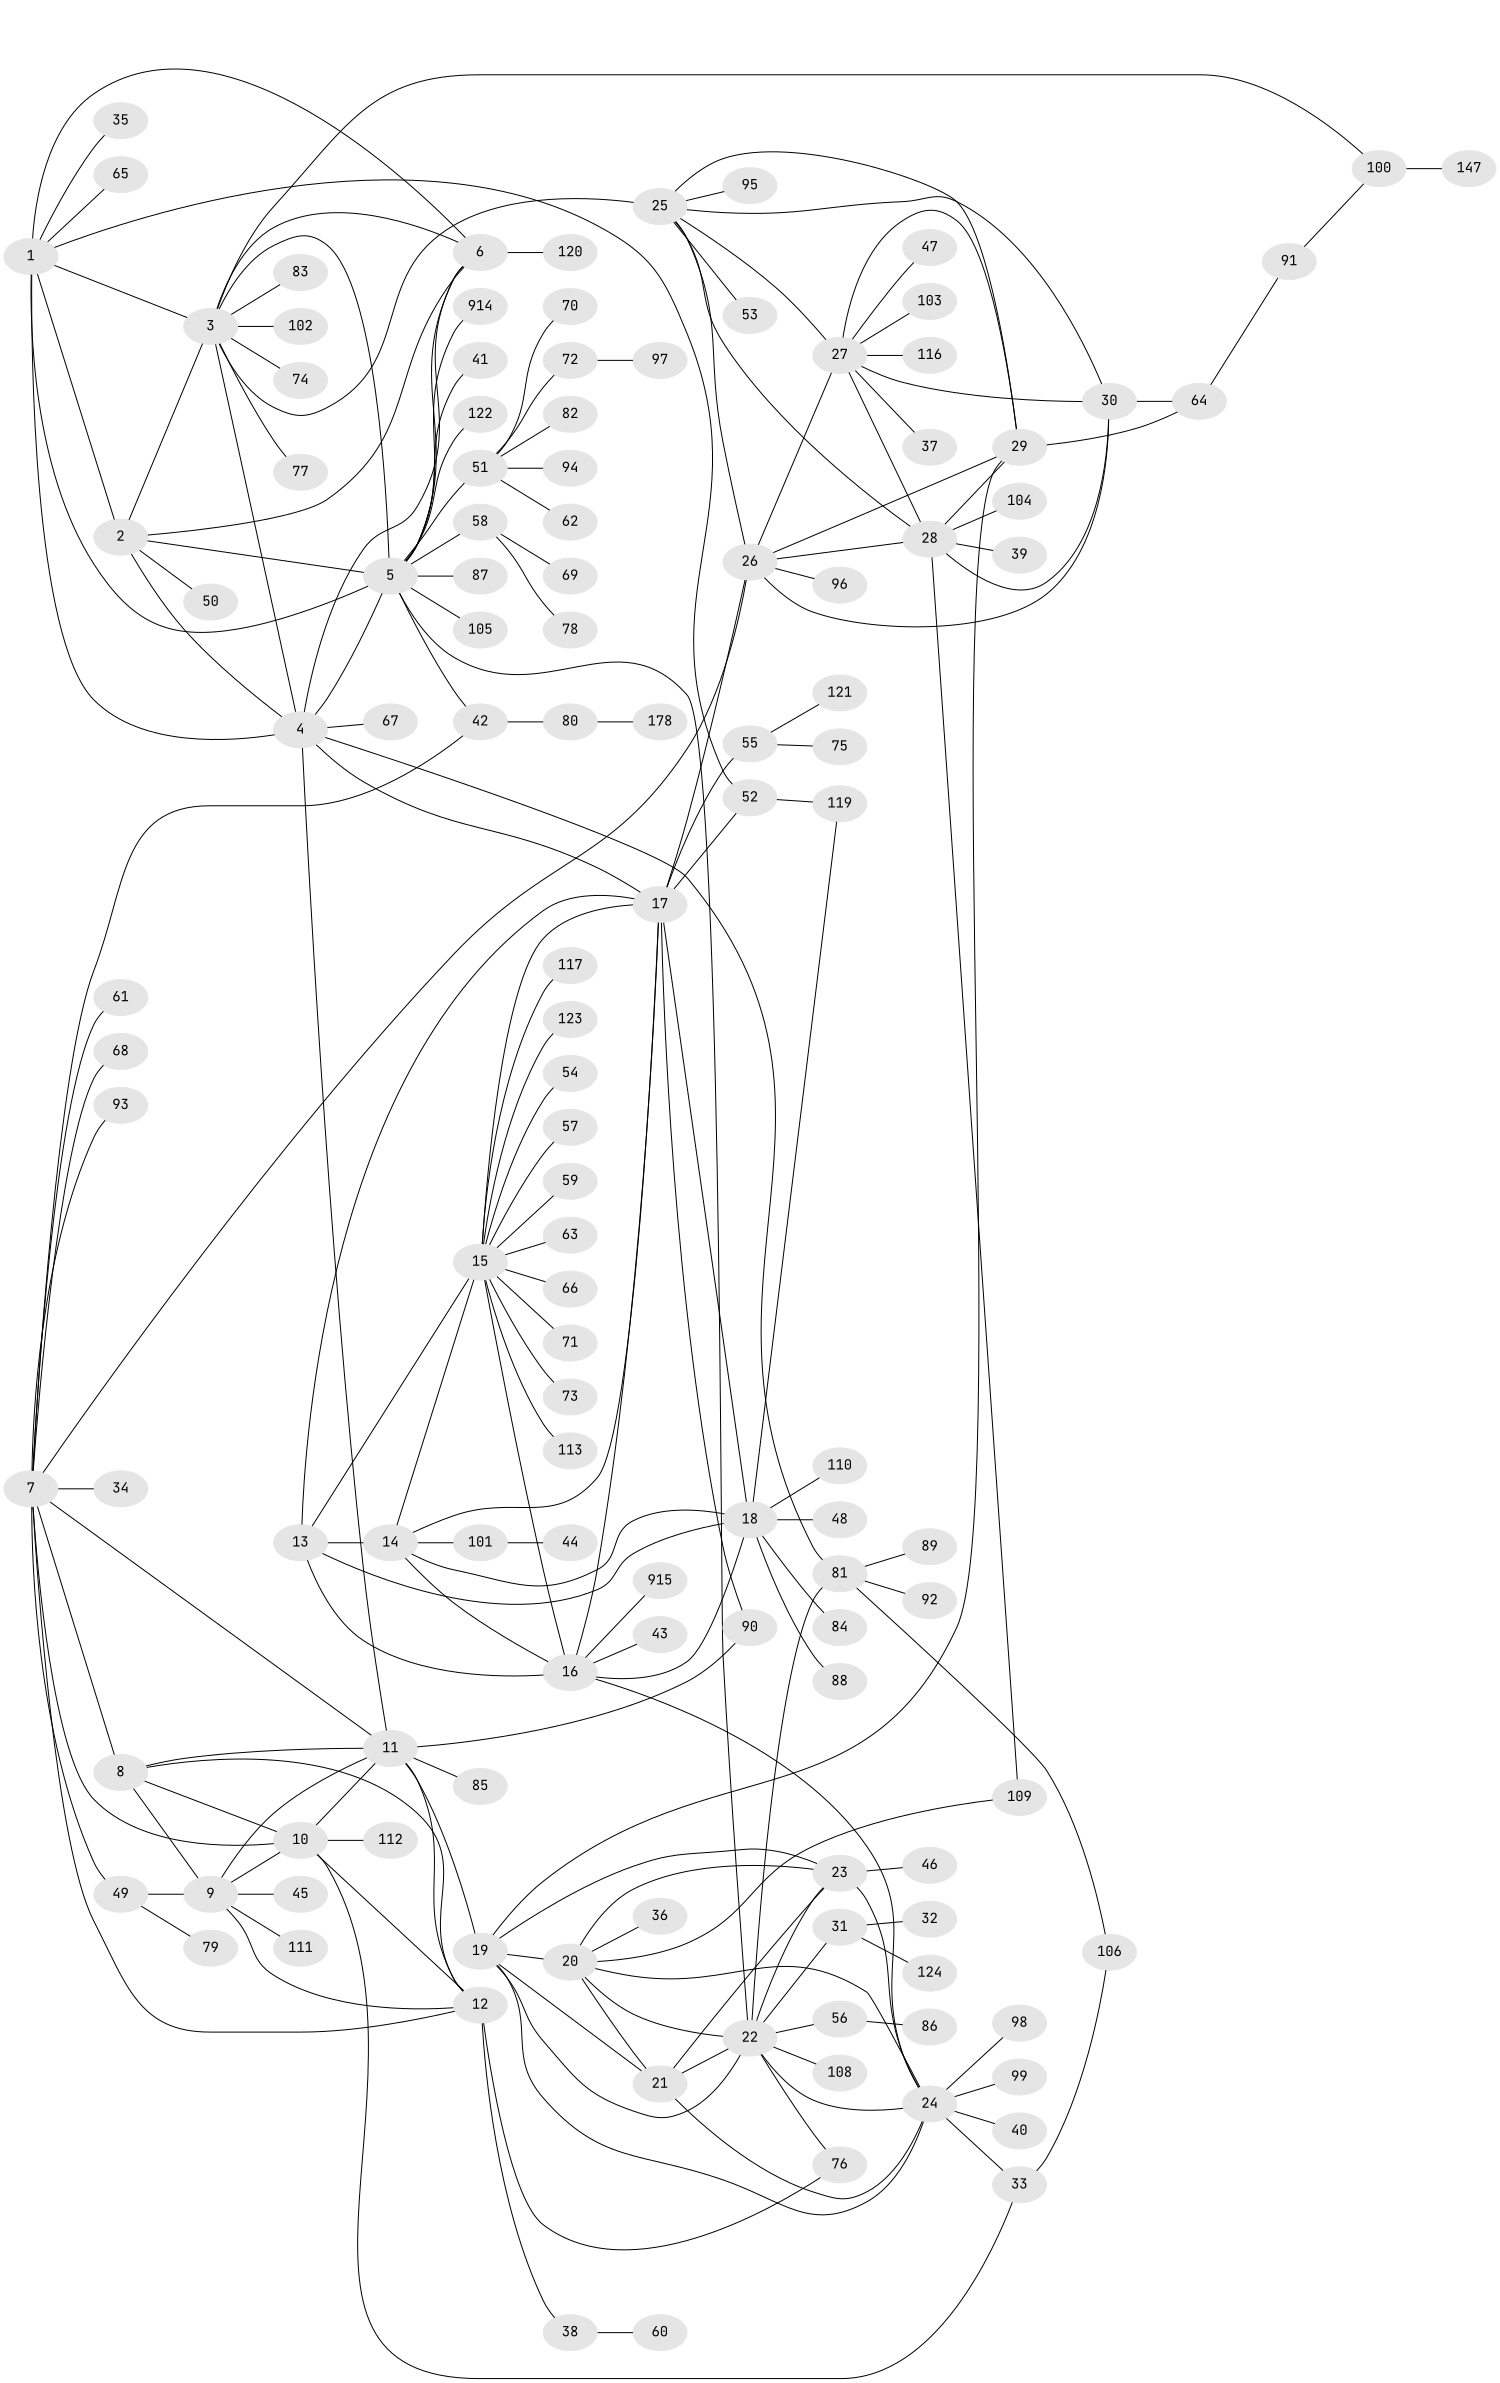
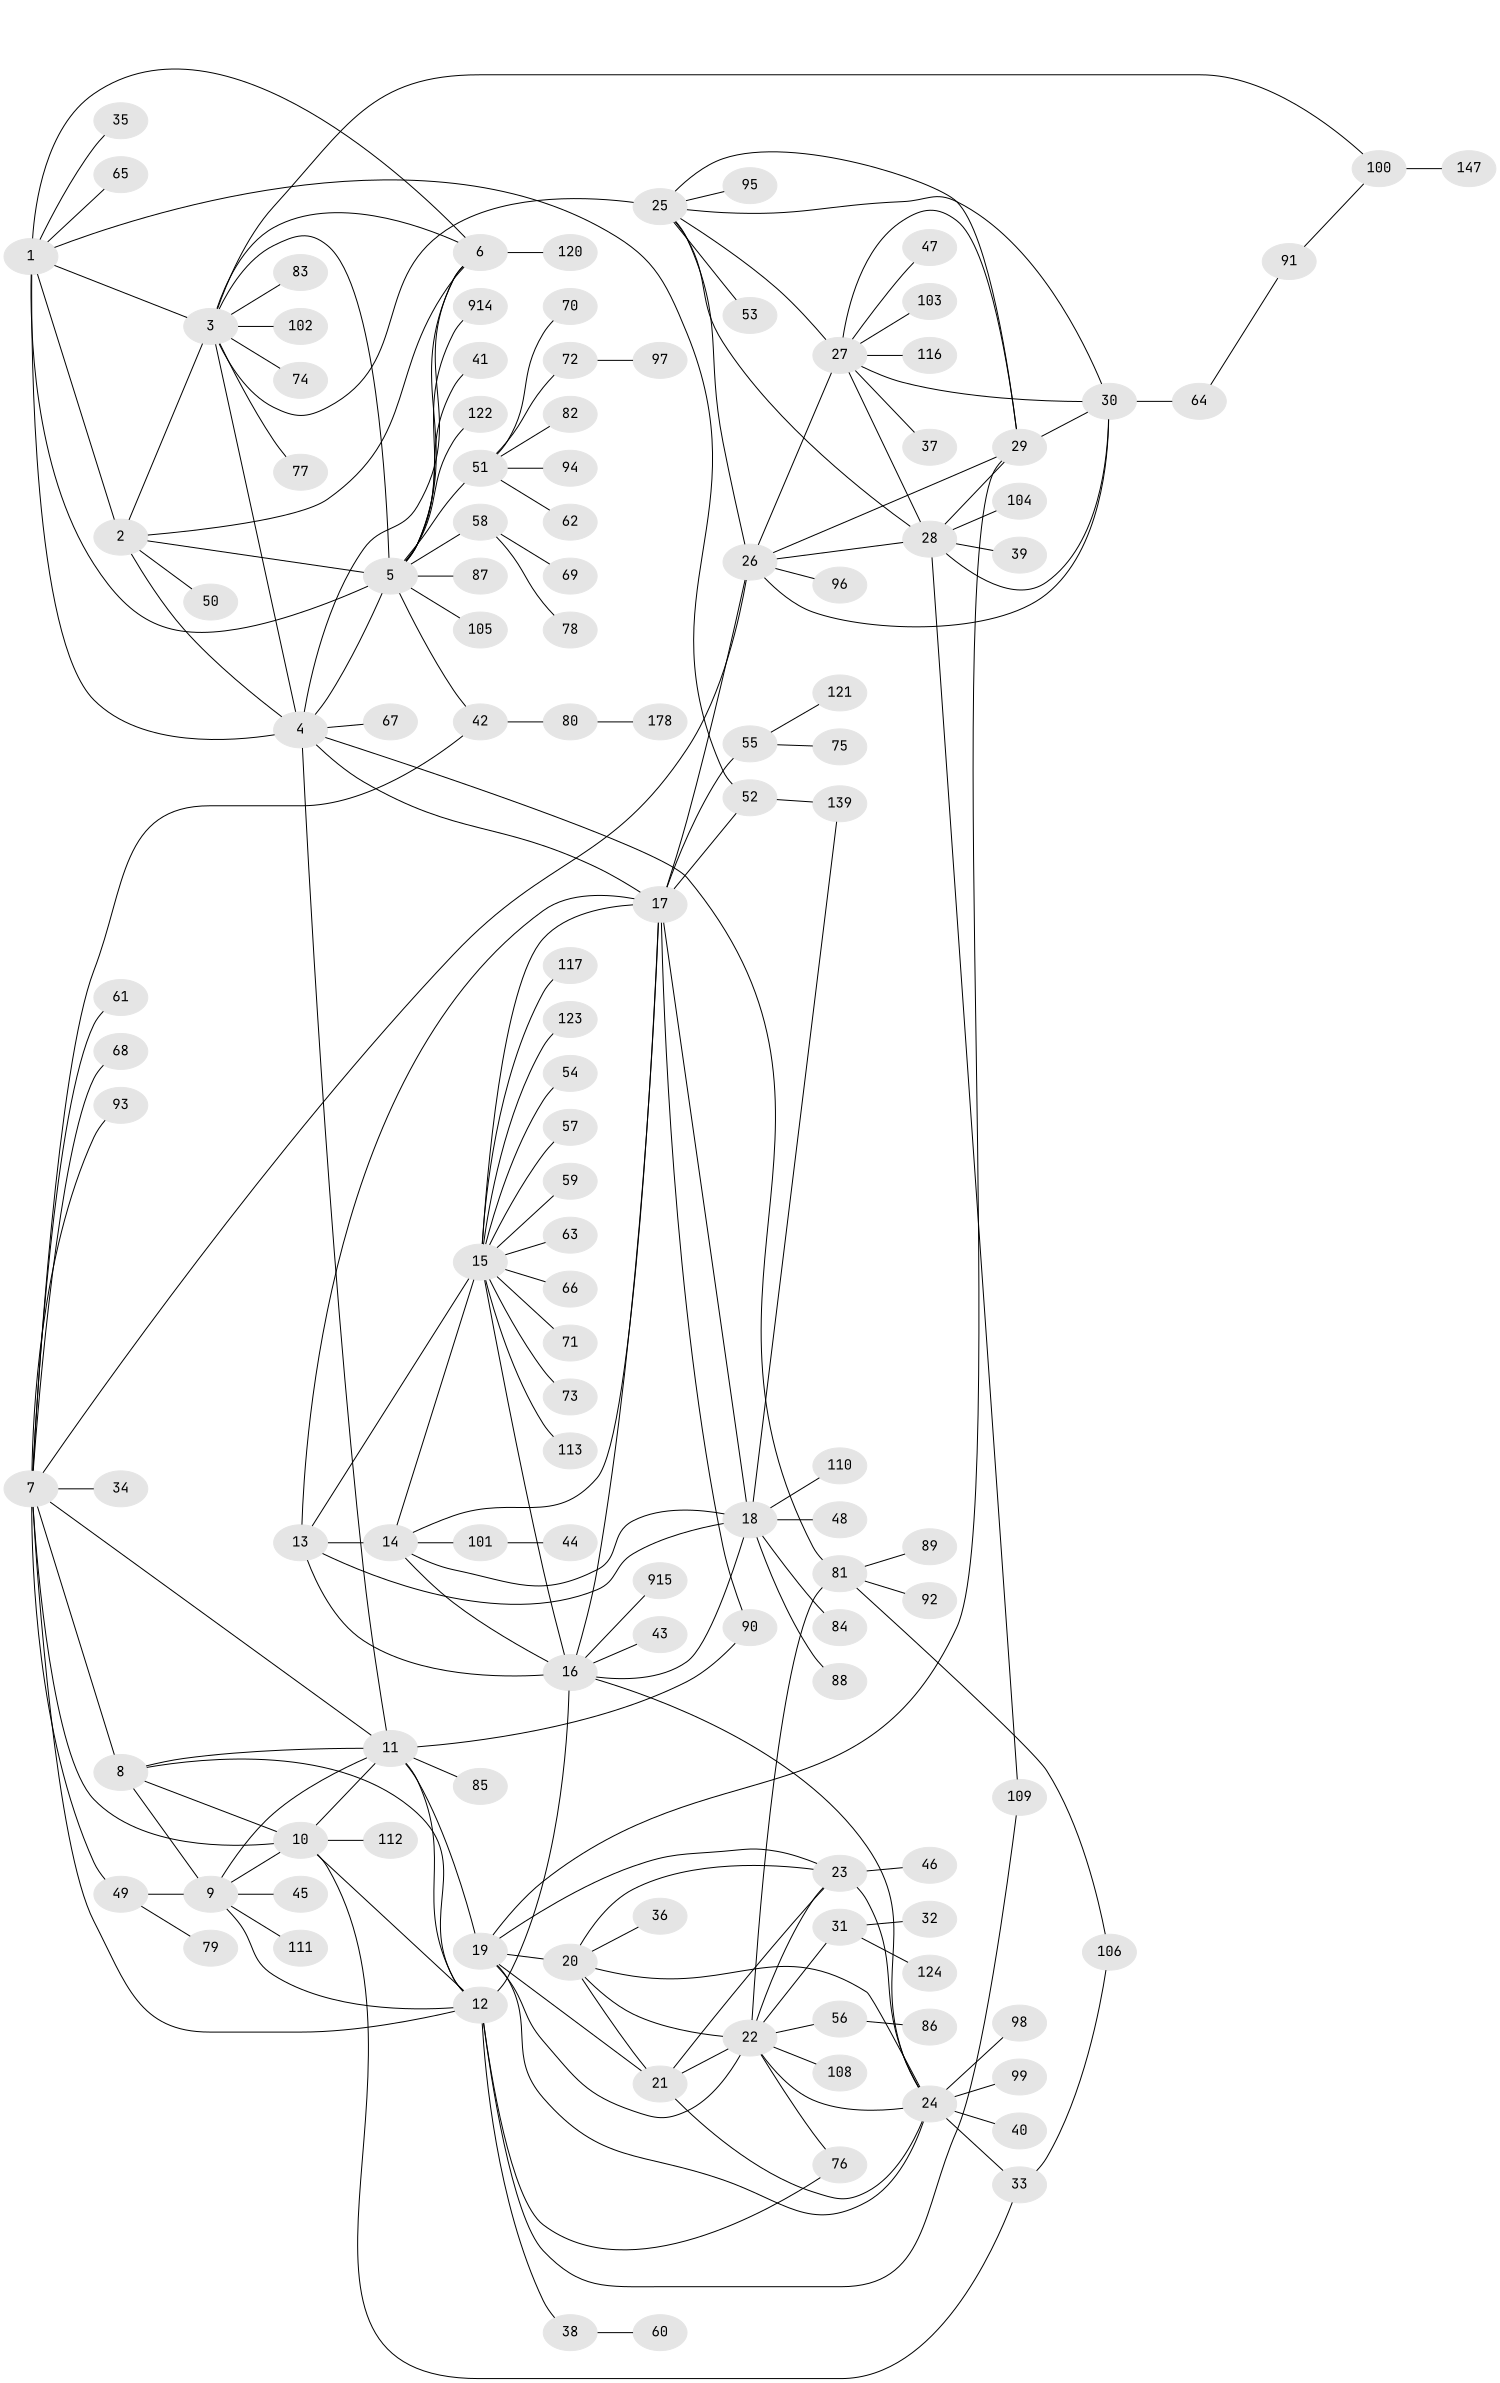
edge "64" -- "29": now "30" -- "29"
node "119": label "119" -> "139"
edge "5" -- "22": removed
edge "16" -- "12": added
edge "109" -- "20": now "109" -- "12"
